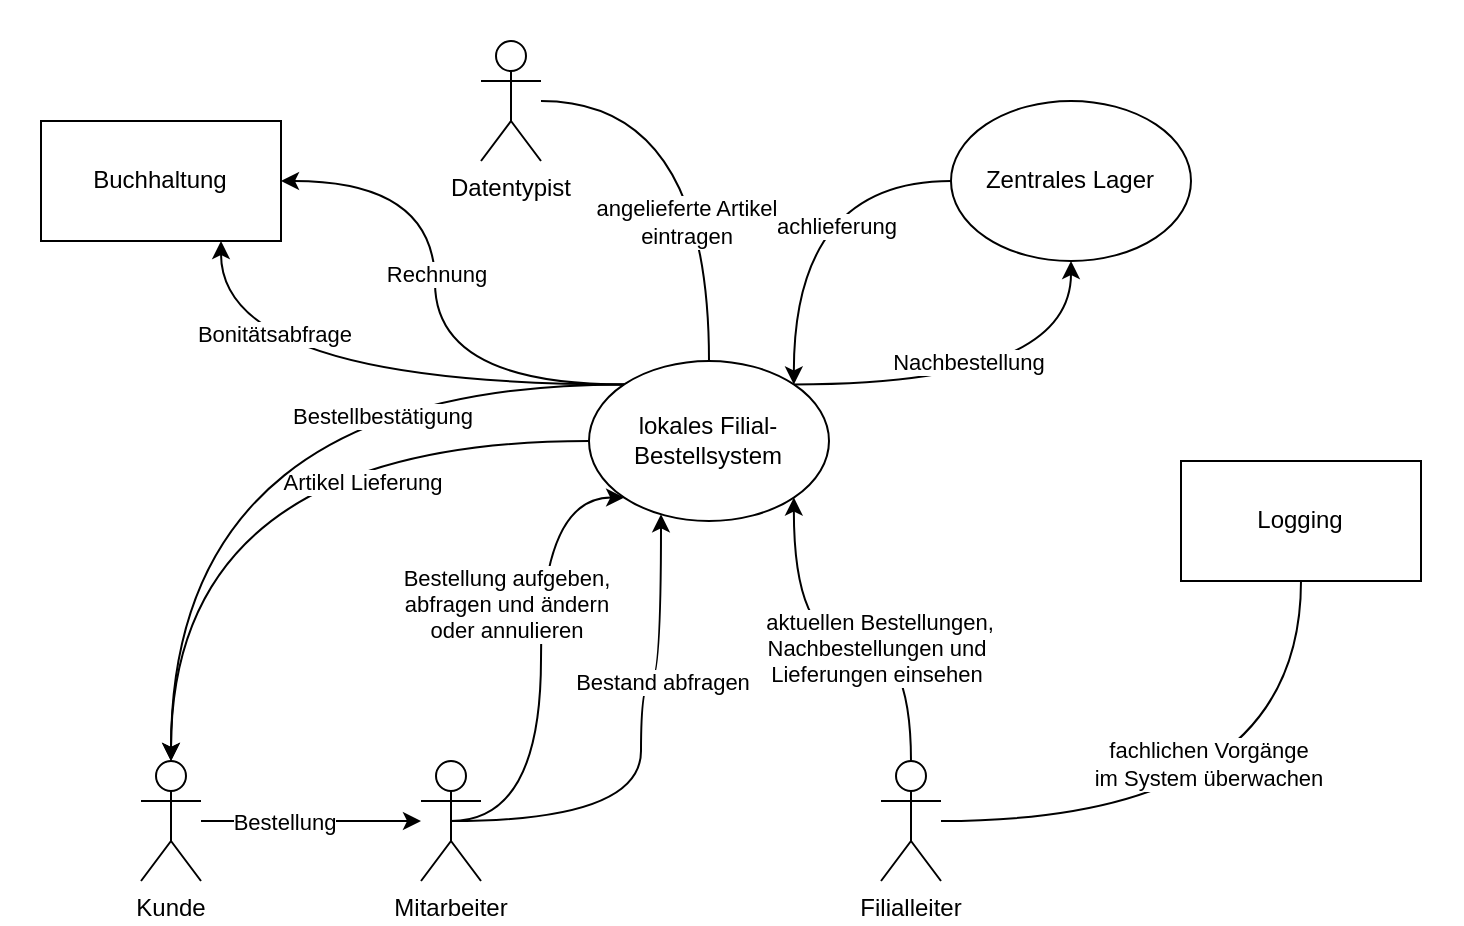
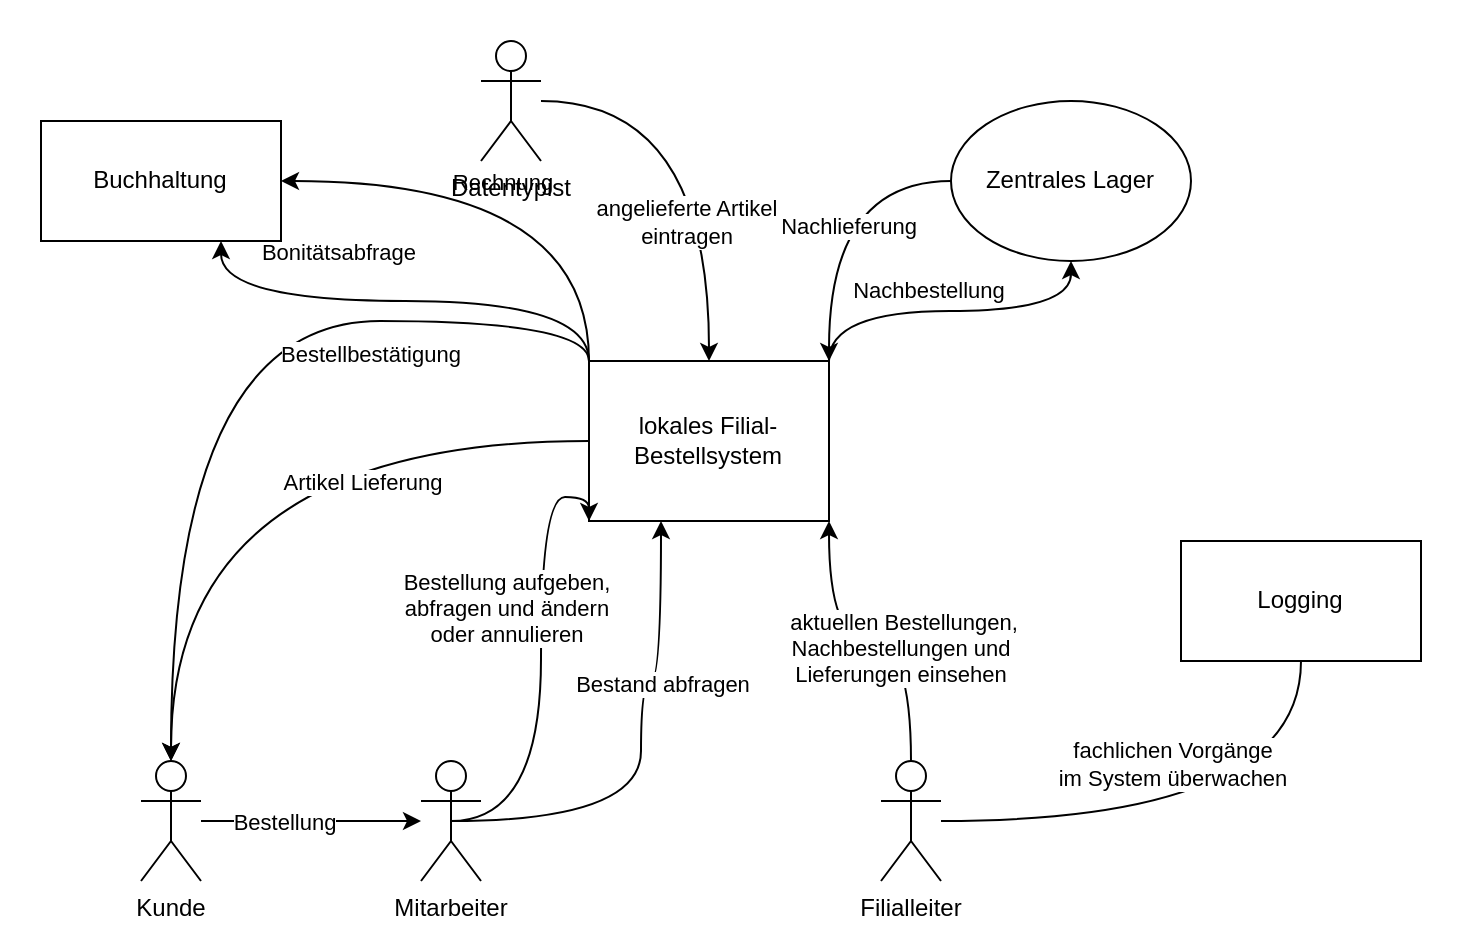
edge "Datentypist" -- "lokales Filial- Bestellsystem": arrowhead none -> classic
node "lokales Filial- Bestellsystem": shape ellipse -> rectangle
node "Logging": moved (1301, 521) -> (1301, 601)
